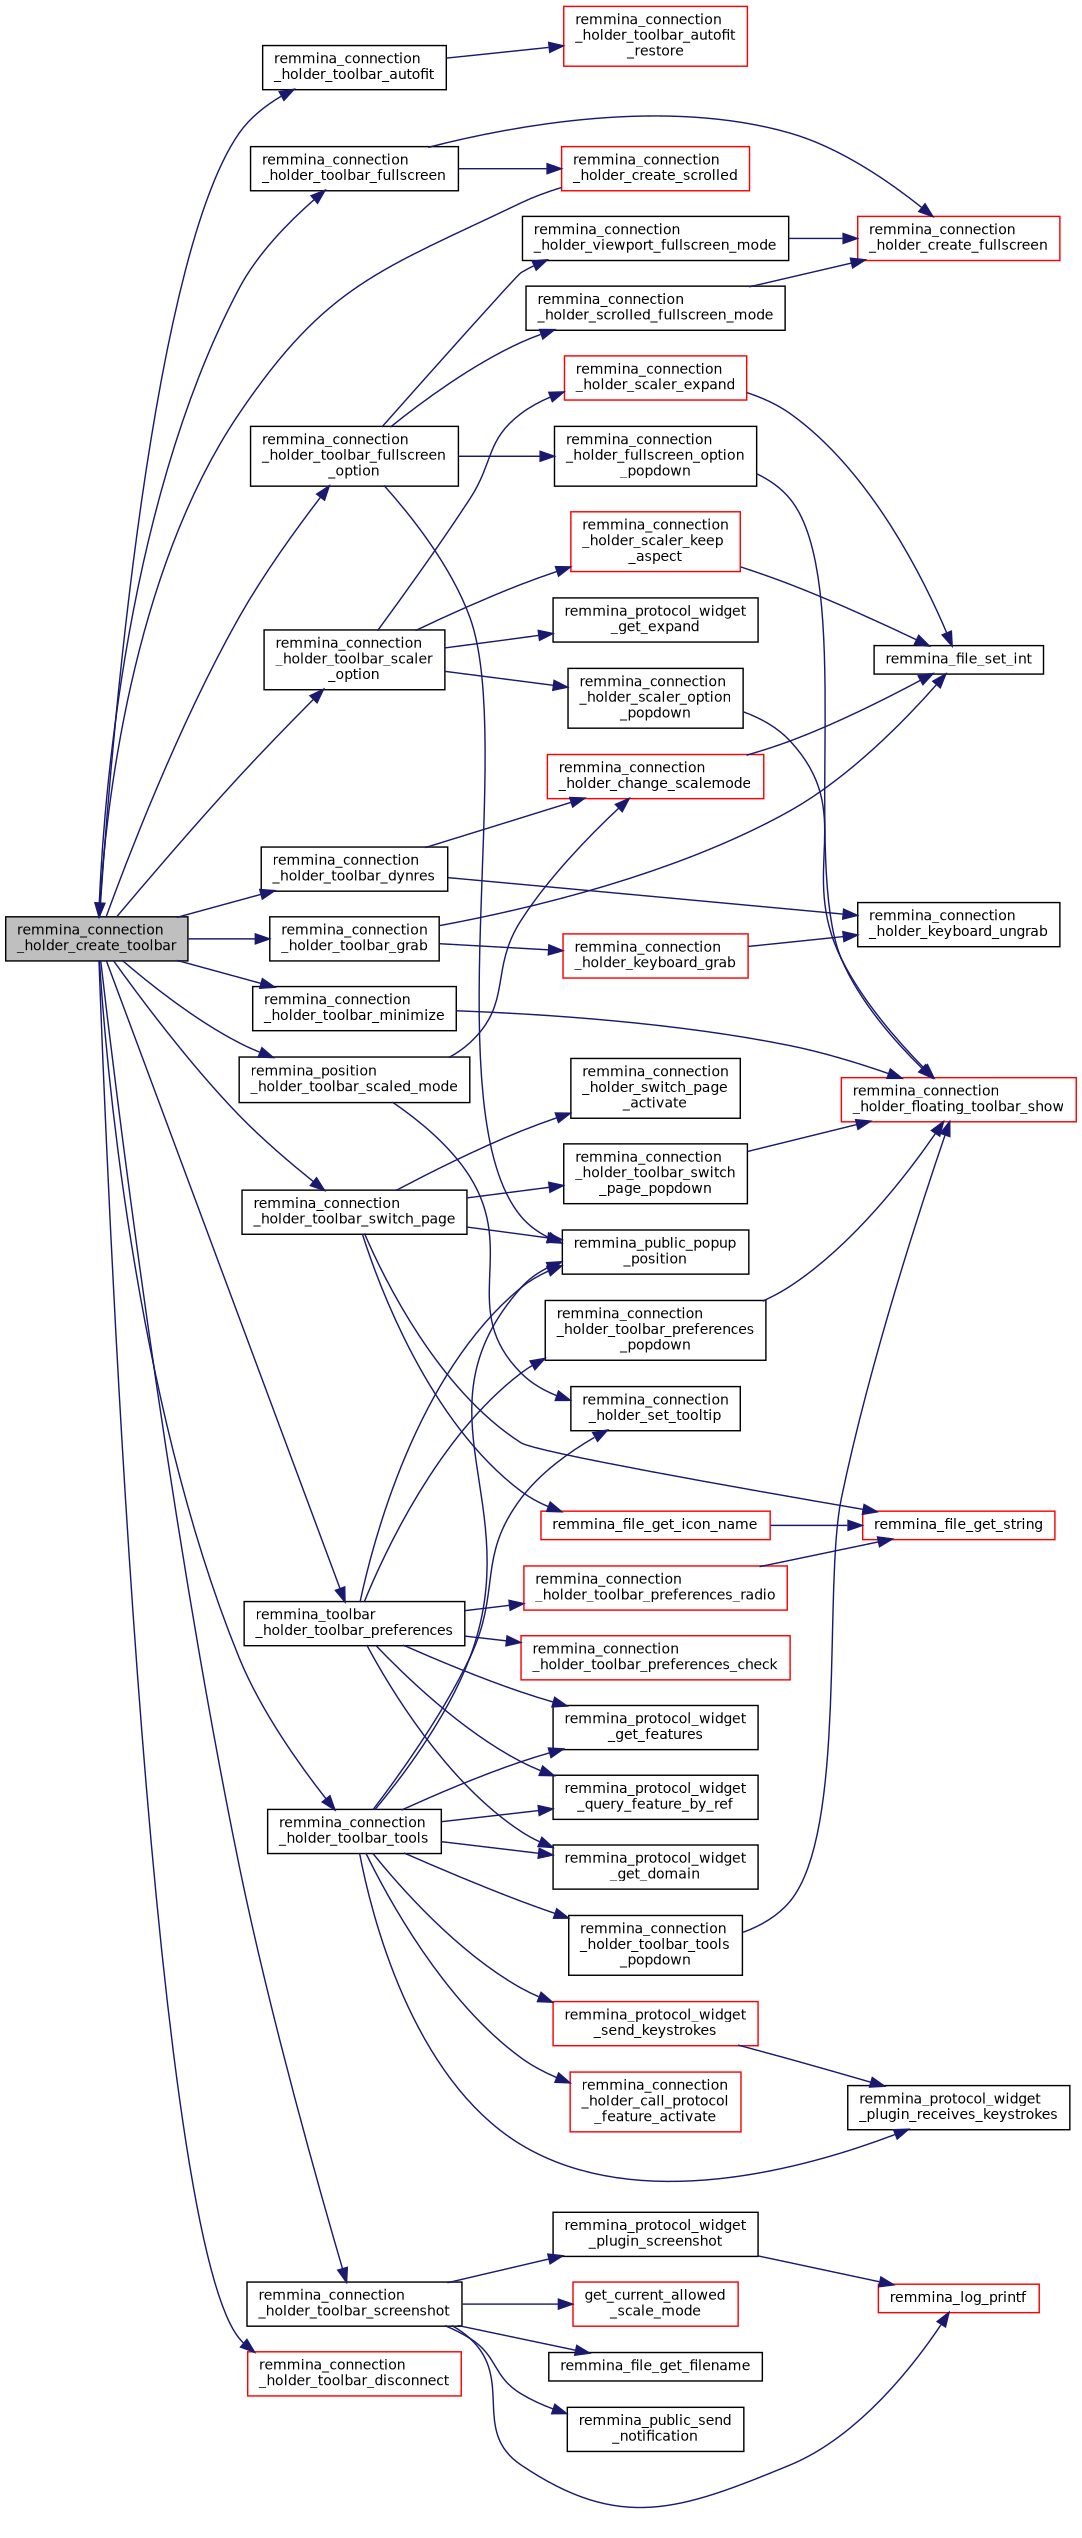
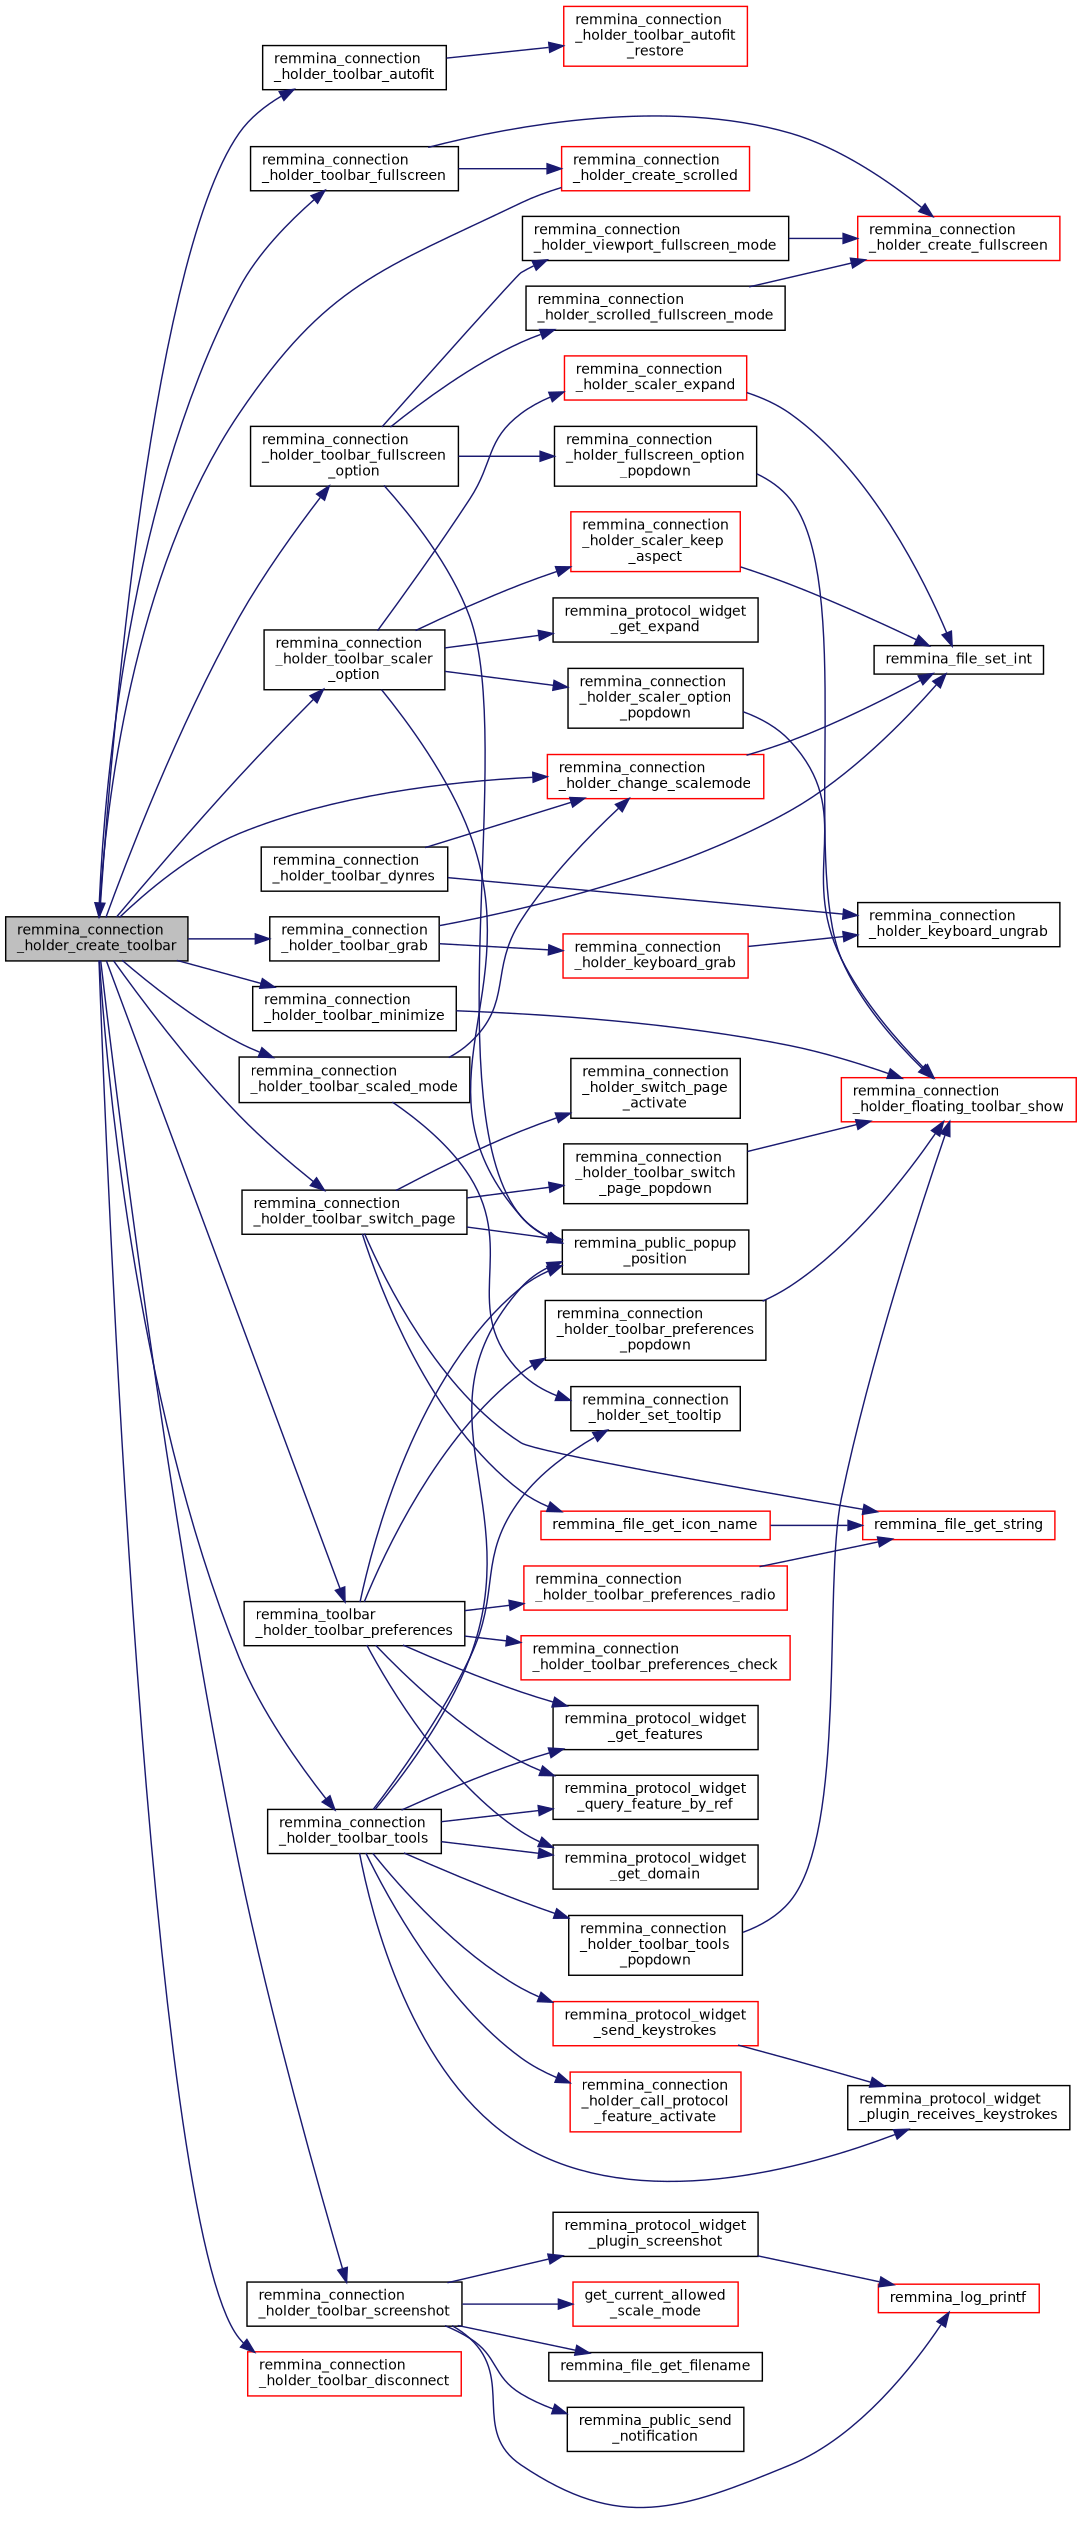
edge "remmina_connection _holder_create_toolbar" -> "remmina_connection _holder_toolbar_dynres": now "remmina_connection _holder_create_toolbar" -> "remmina_connection _holder_change_scalemode"
edge "remmina_connection _holder_toolbar_scaler _option" -> "remmina_public_popup _position": added
node "remmina_position _holder_toolbar_scaled_mode": label "remmina_position _holder_toolbar_scaled_mode" -> "remmina_connection _holder_toolbar_scaled_mode"
